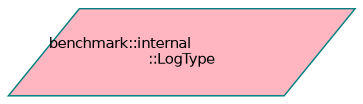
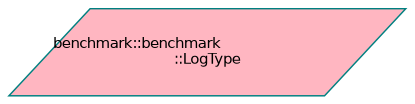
node "benchmark::internal ::LogType": label "benchmark::internal ::LogType" -> "benchmark::benchmark ::LogType"
